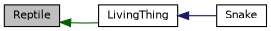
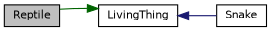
edge "LivingThing" -> "Reptile": reversed
